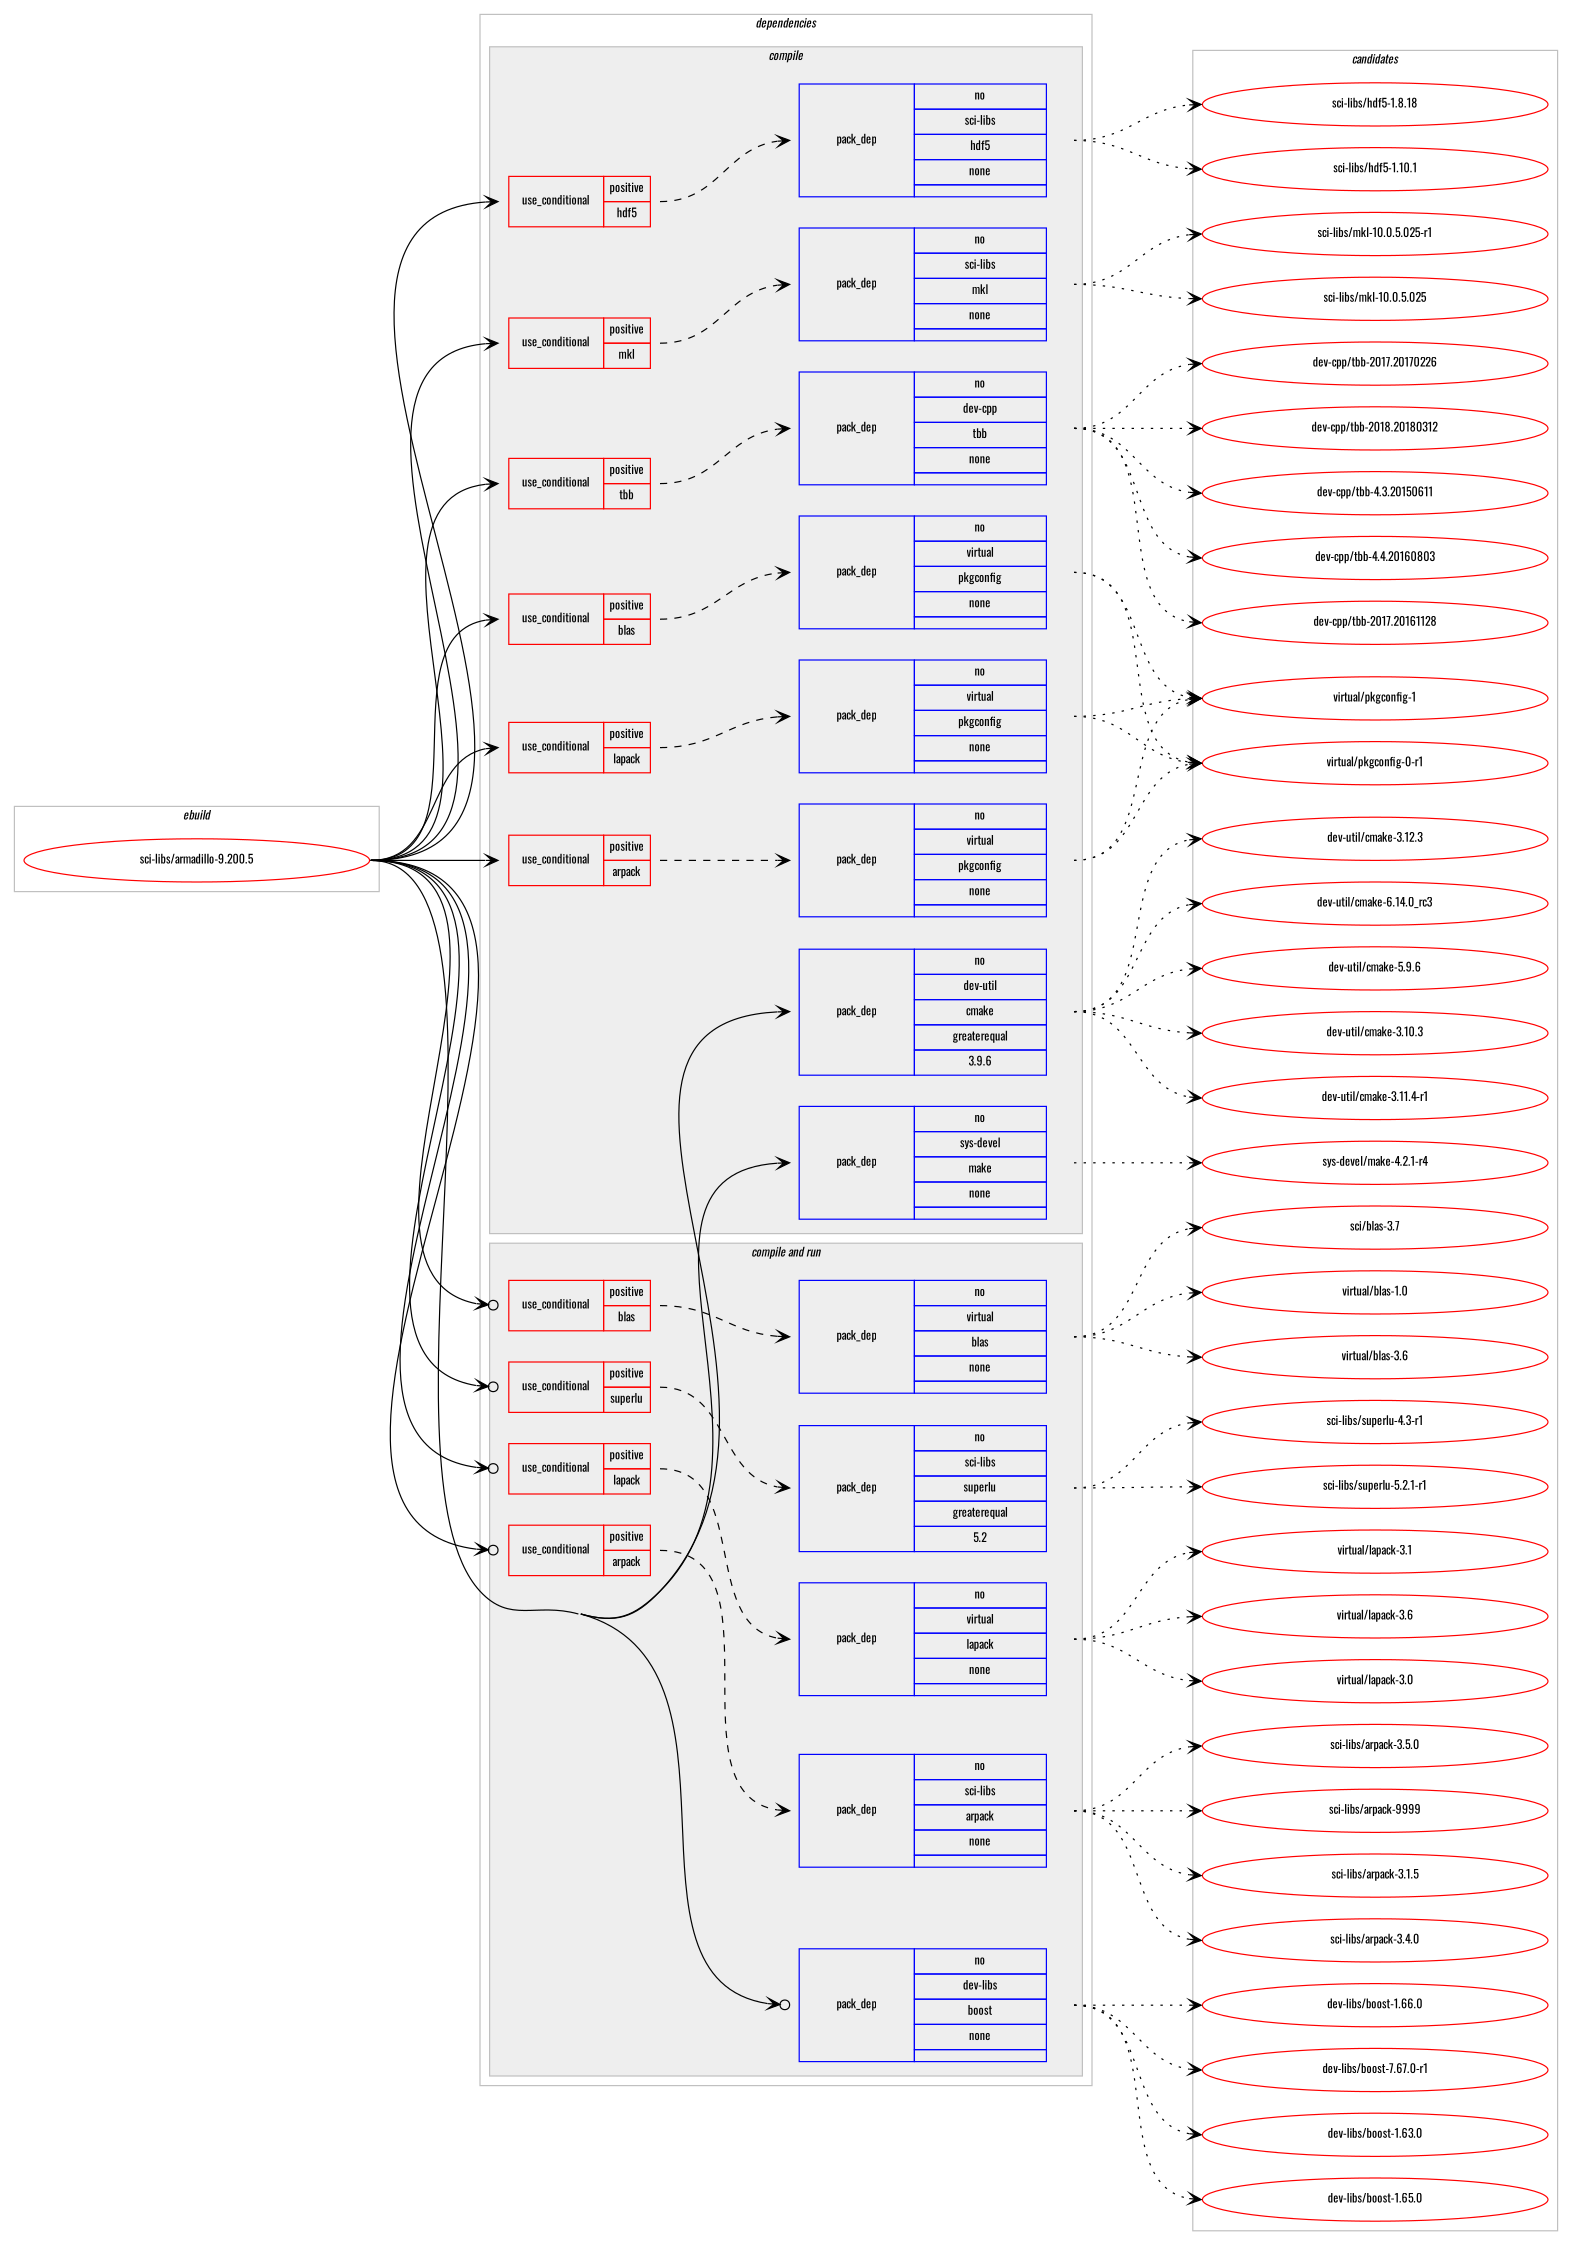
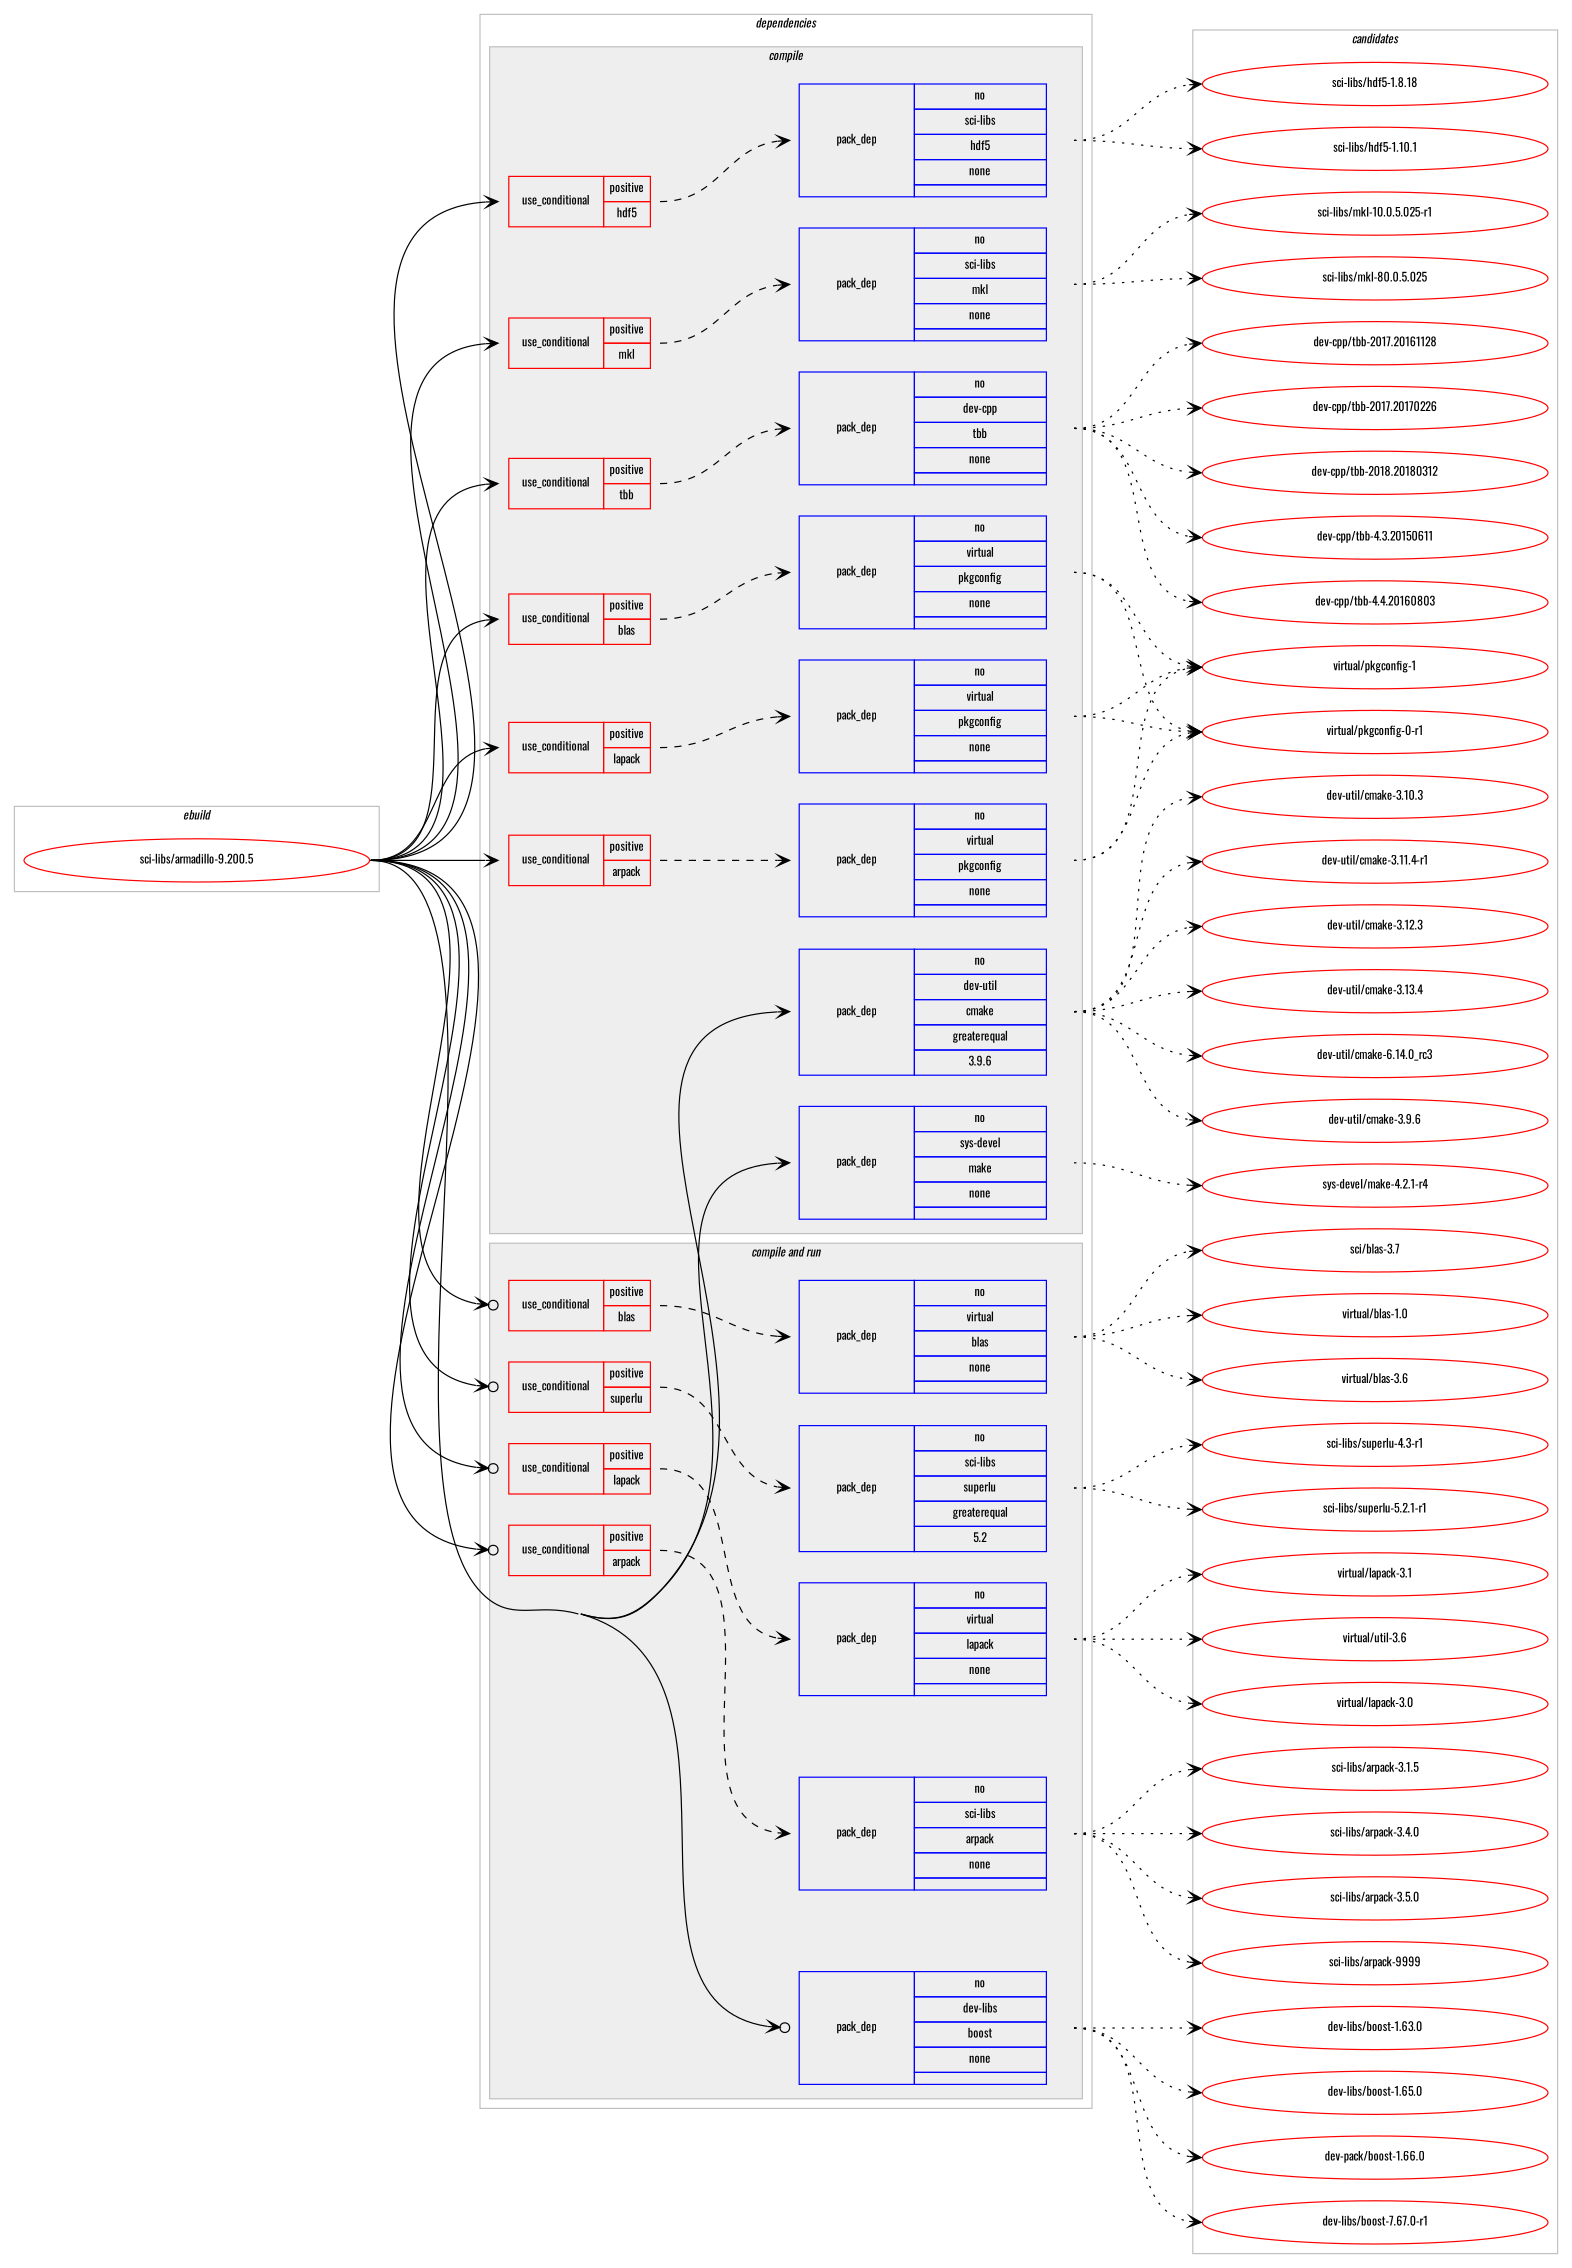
node "sci-libs/mkl-10.0.5.025": label "sci-libs/mkl-10.0.5.025" -> "sci-libs/mkl-80.0.5.025"
node "dev-util/cmake-5.9.6": label "dev-util/cmake-5.9.6" -> "dev-util/cmake-3.9.6"
node "dev-util/cmake-3.13.4": added
node "virtual/lapack-3.6": label "virtual/lapack-3.6" -> "virtual/util-3.6"
node "dev-libs/boost-1.66.0": label "dev-libs/boost-1.66.0" -> "dev-pack/boost-1.66.0"
